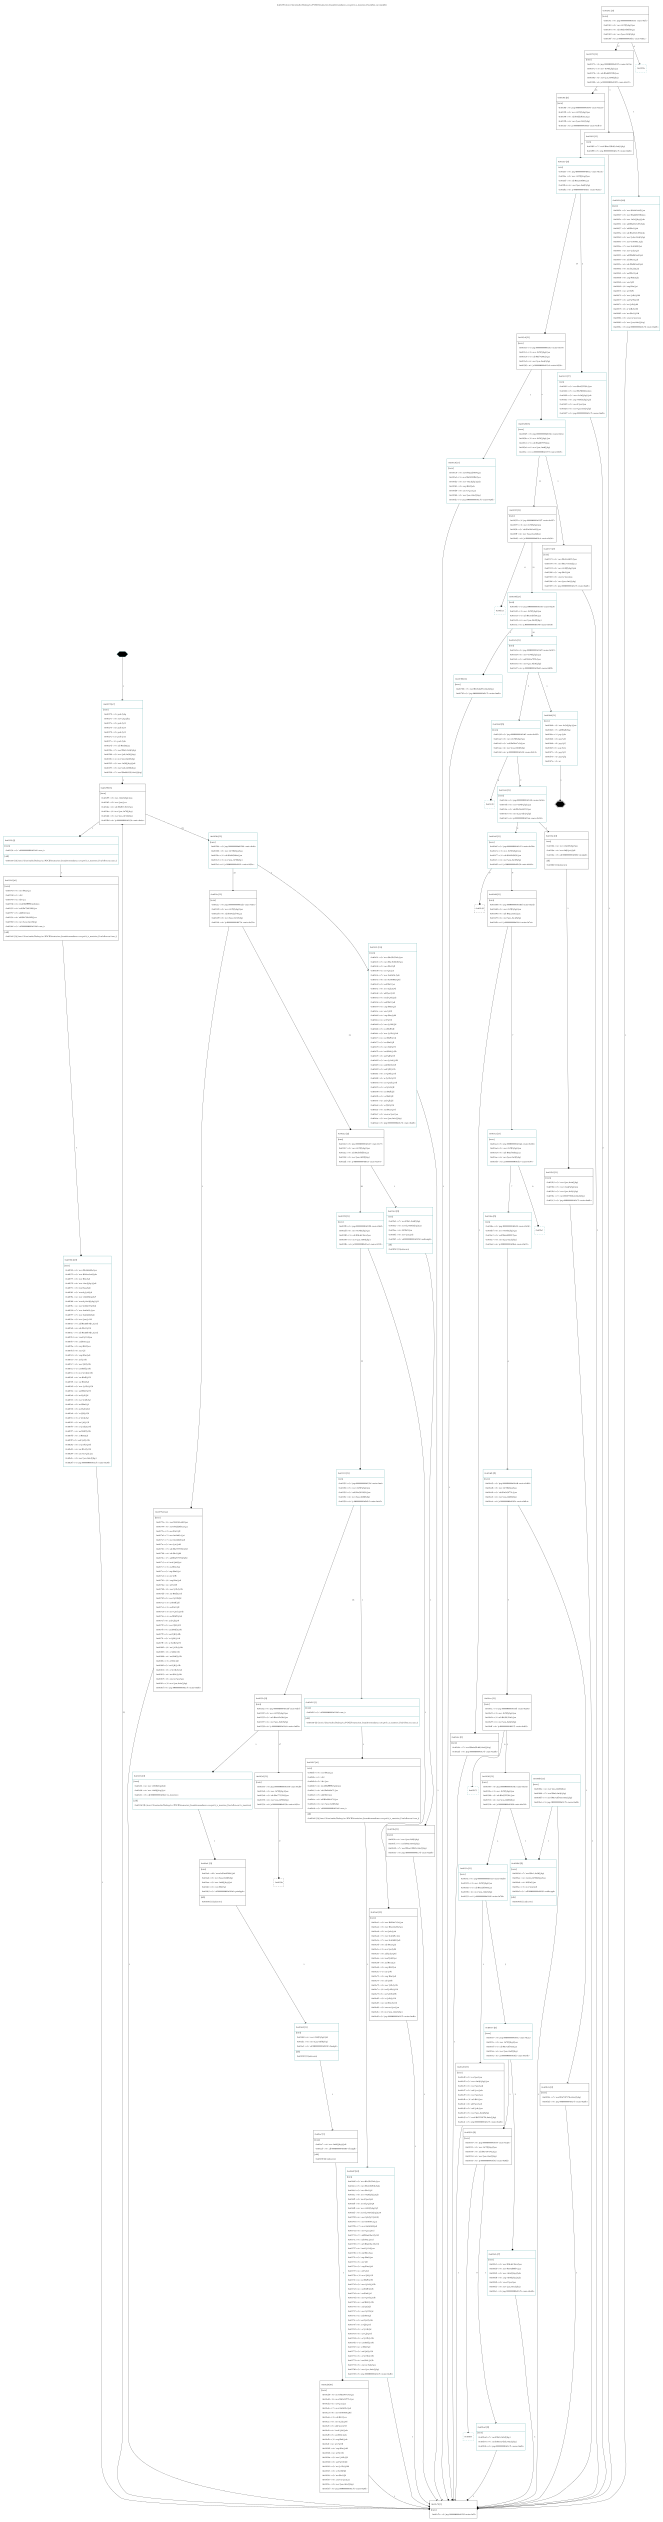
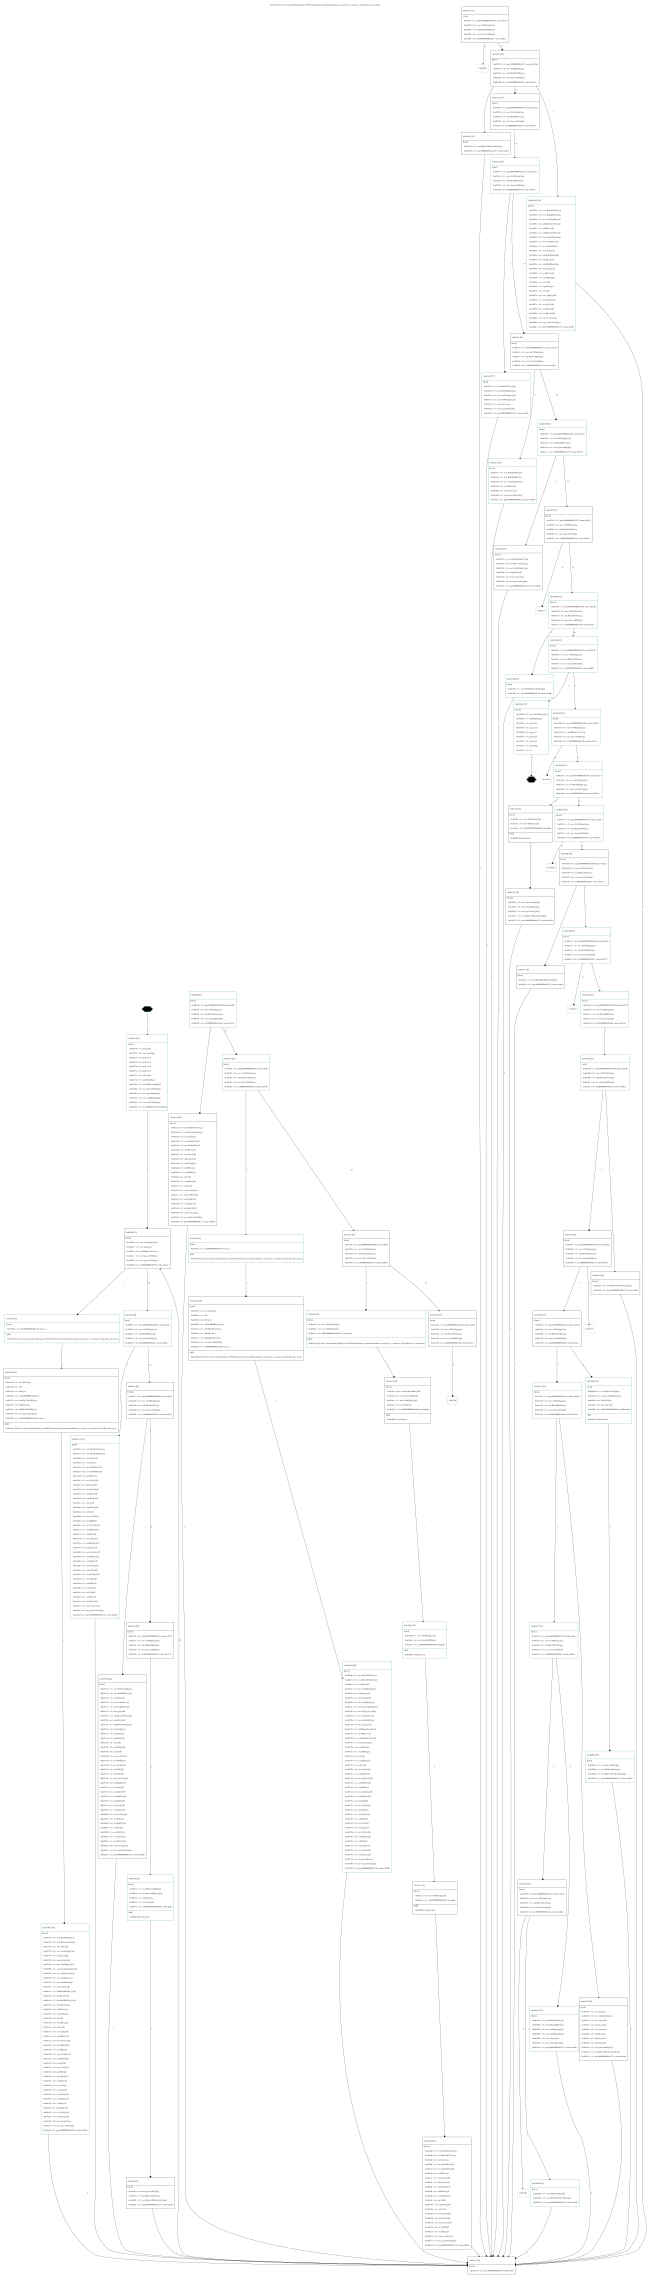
edge "0x4012e2 [22]" -> "0x4012f8 [25]": removed, label "20"
edge "0x4018b4 [23]" -> "0x40189d [23]": reversed
